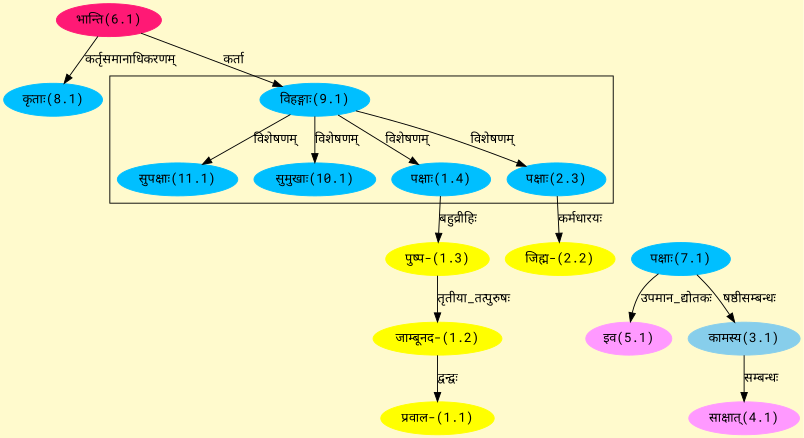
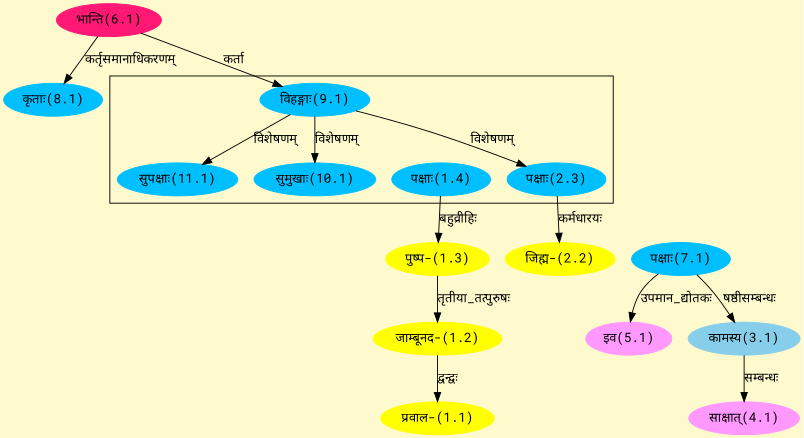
edge "विहङ्गाः(9.1)" -> "पक्षाः(1.4)": removed, label "विशेषणम्"
